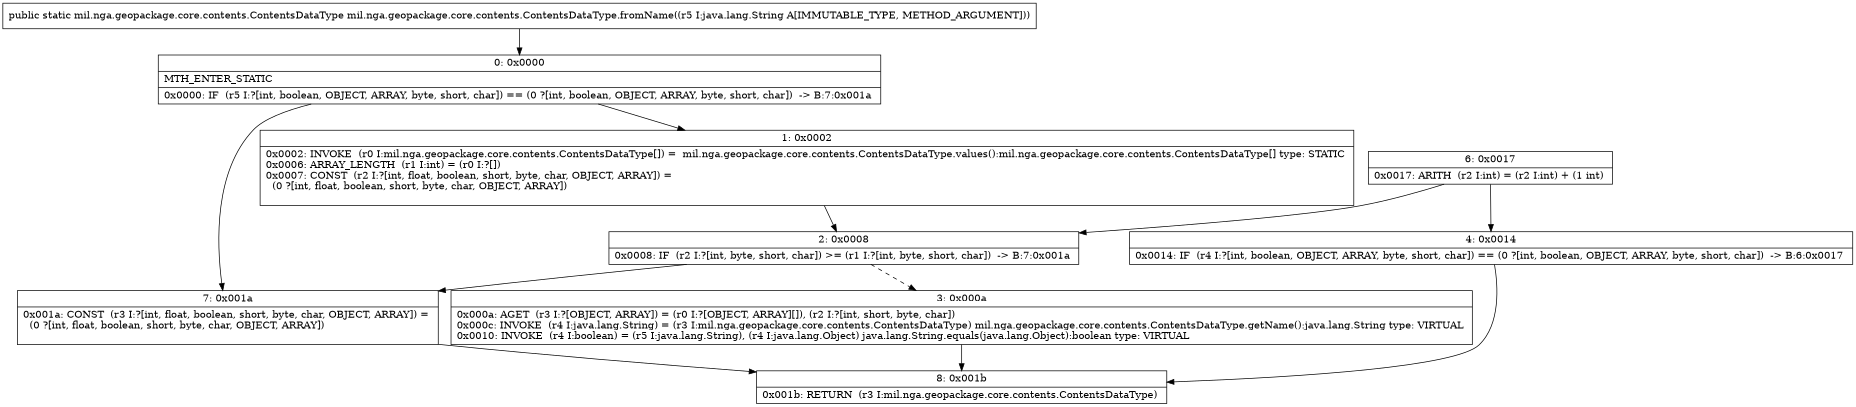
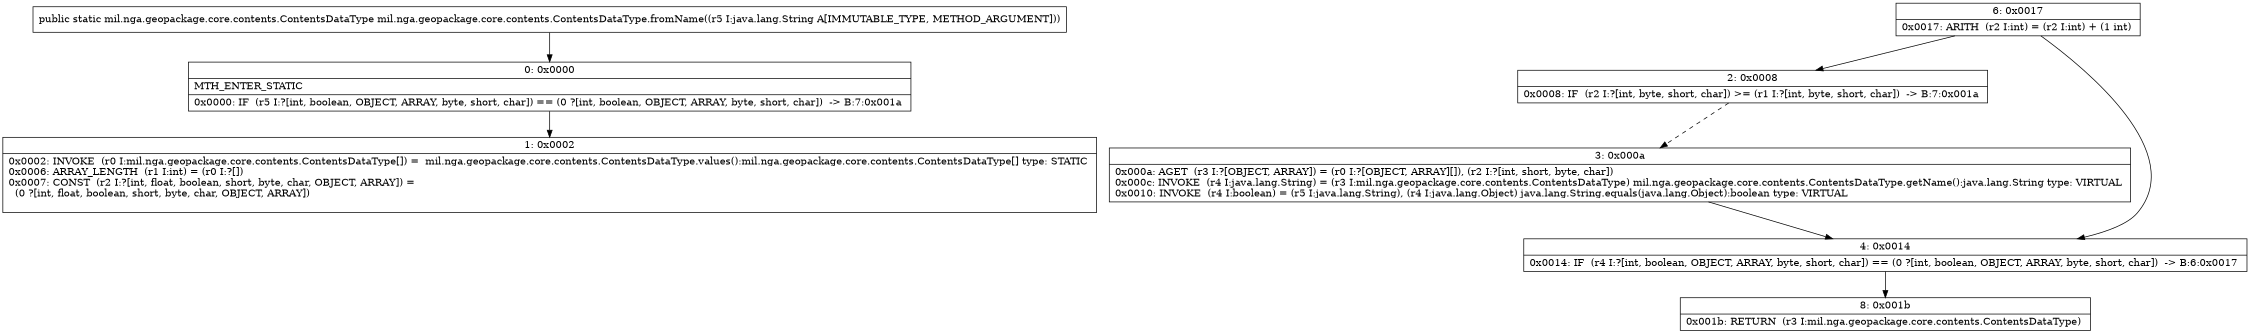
edge "1: 0x0002" -> "2: 0x0008": removed
node "7: 0x001a": removed
edge "3: 0x000a" -> "8: 0x001b": now "3: 0x000a" -> "4: 0x0014"
